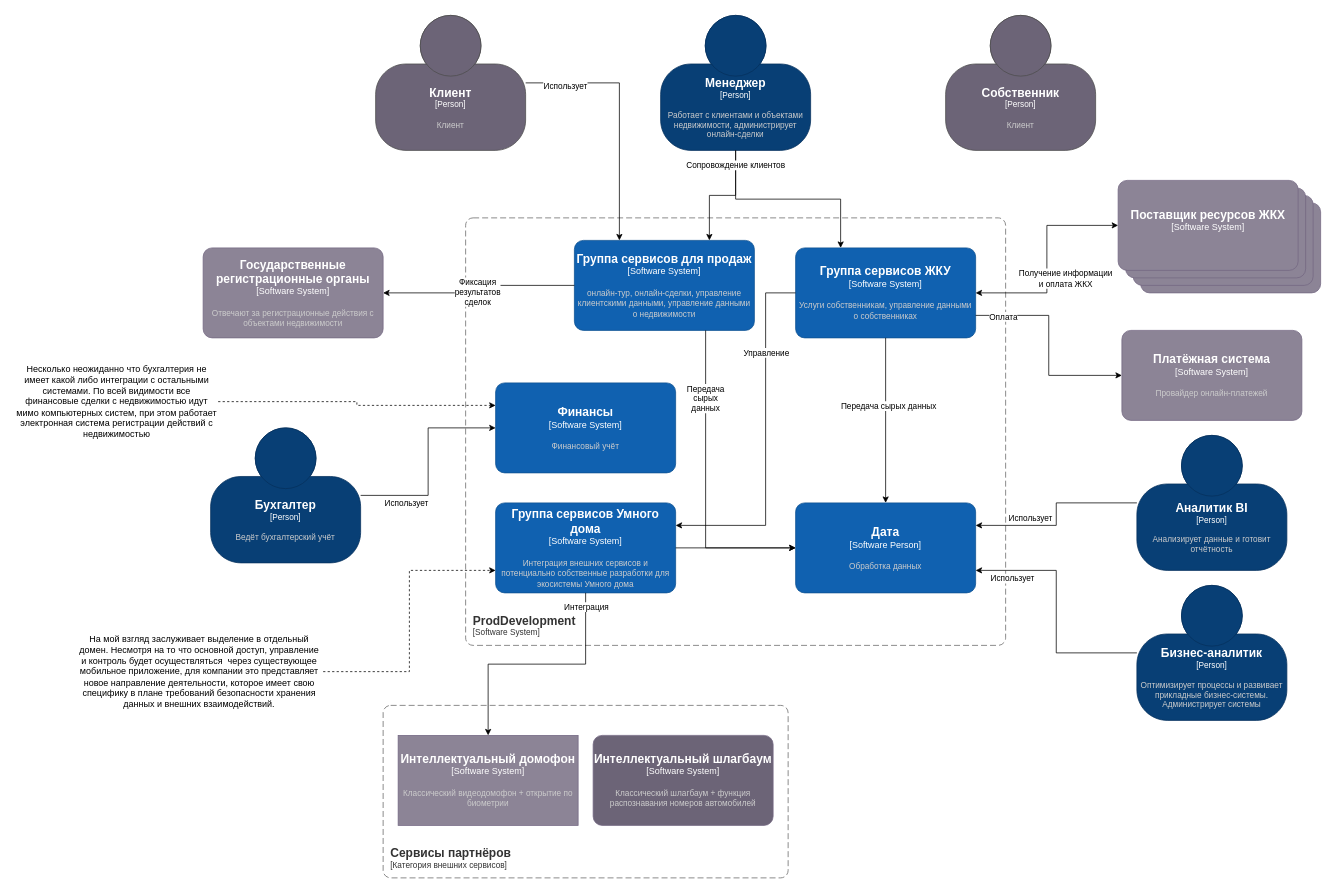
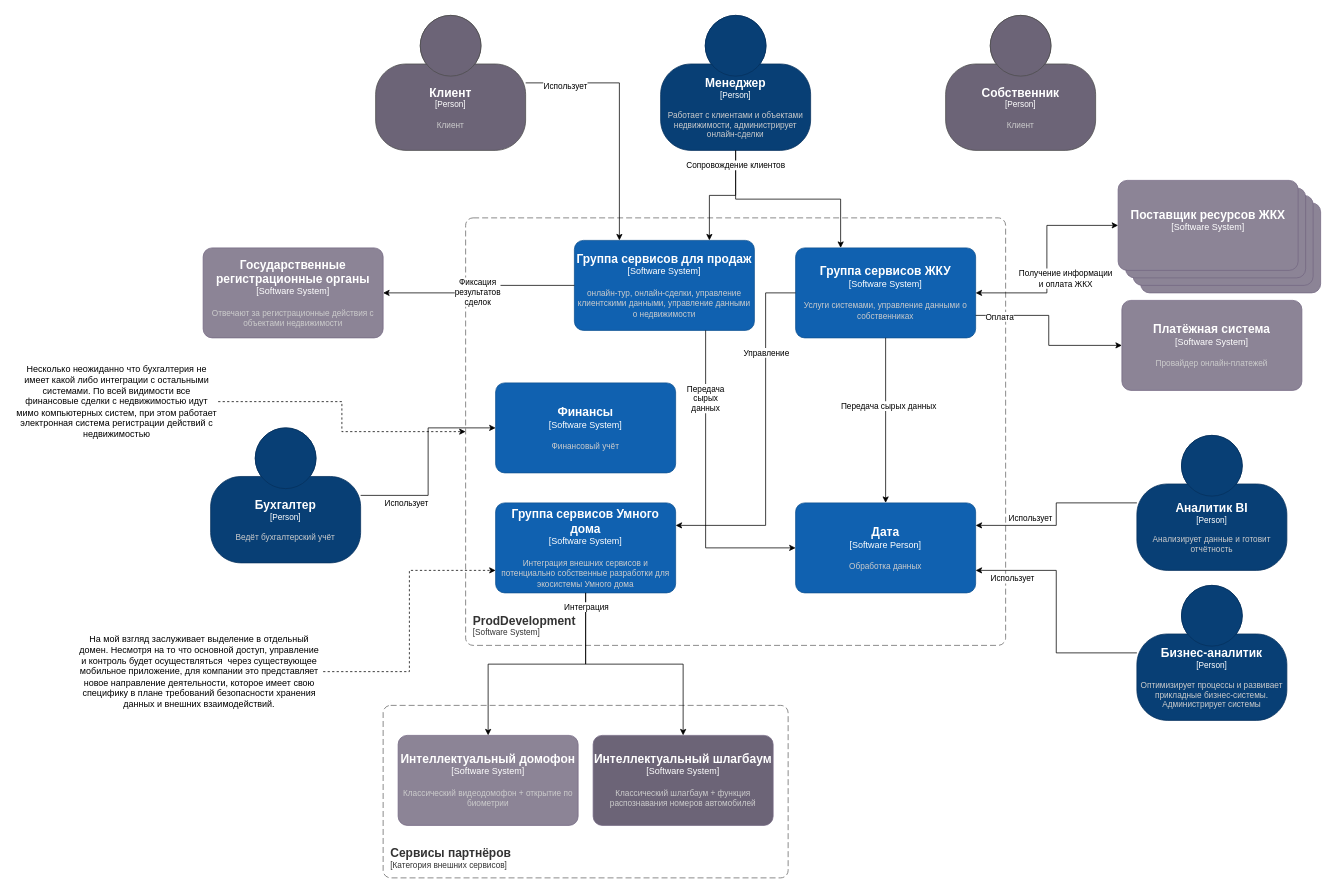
node "Группа сервисов ЖКУ [Software System] Услуги собственникам, управление данными о собственниках": label "Группа сервисов ЖКУ [Software System] Услуги собственникам, управление данными о собственниках" -> "Группа сервисов ЖКУ [Software System] Услуги системами, управление данными о собственниках"
node "Платёжная система [Software System] Провайдер онлайн-платежей": moved (1212, 375) -> (1212, 345)
edge "Несколько неожиданно что бухгалтерия не имеет какой либо интеграции с остальными системами. По всей видимости все финансовые сделки с недвижимостью идут мимо компьютерных систем, при этом работает электронная система регистрации действий с недвижимостью" -> "Финансы [Software System] Финансовый учёт": now "Несколько неожиданно что бухгалтерия не имеет какой либо интеграции с остальными системами. По всей видимости все финансовые сделки с недвижимостью идут мимо компьютерных систем, при этом работает электронная система регистрации действий с недвижимостью" -> "ProdDevelopment [Software System]"
edge "Группа сервисов Умного дома [Software System] Интеграция внешних сервисов и потенциально собственные разработки для экосистемы Умного дома" -> "Дата [Software Person] Обработка данных": now "Группа сервисов Умного дома [Software System] Интеграция внешних сервисов и потенциально собственные разработки для экосистемы Умного дома" -> "Интеллектуальный шлагбаум [Software System] Классический шлагбаум + функция распознавания номеров автомобилей"
node "Интеллектуальный домофон [Software System] Классический видеодомофон + открытие по биометрии": shape rectangle -> rounded rectangle
